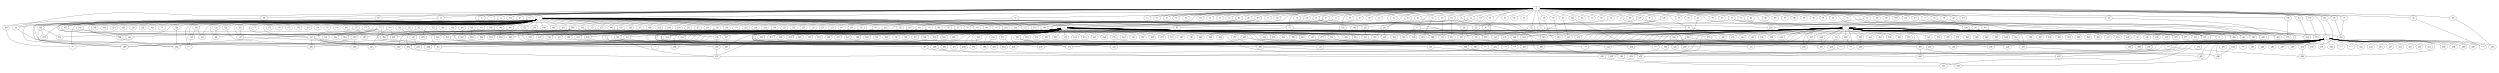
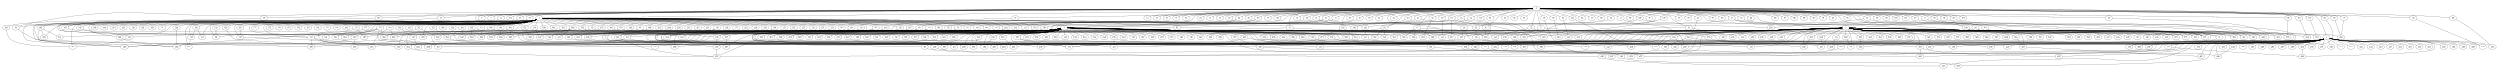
node "85": removed
node "393": removed
